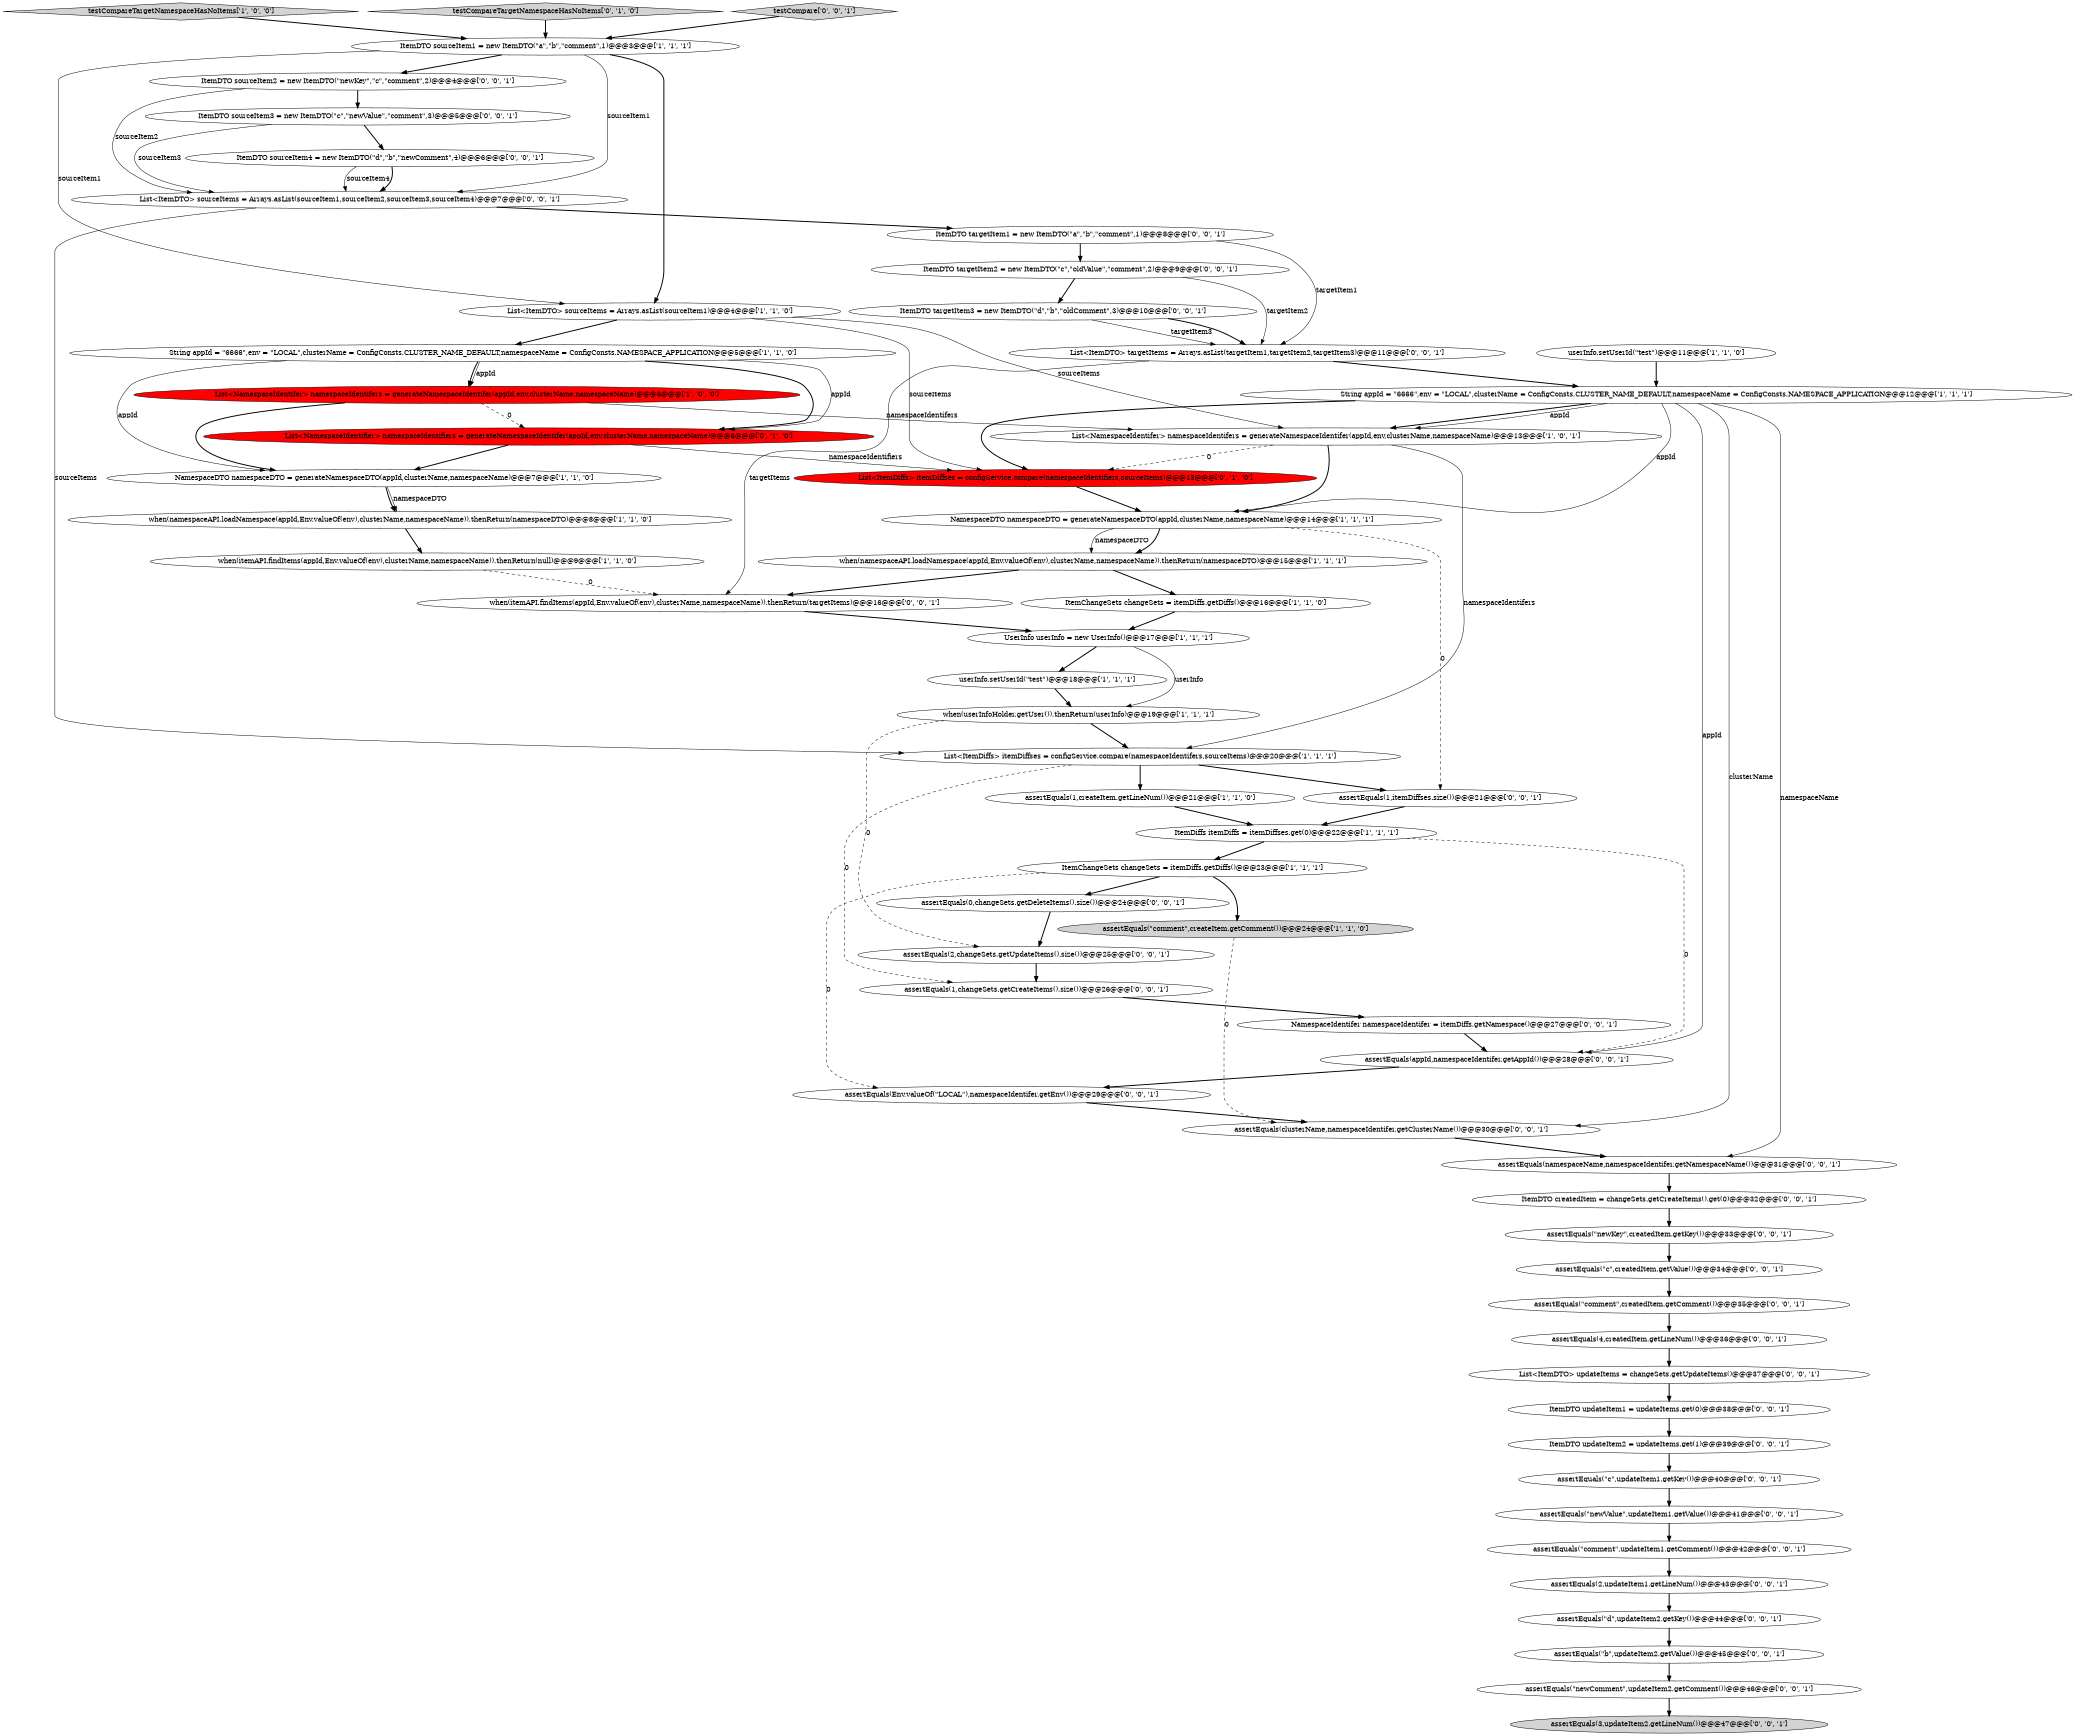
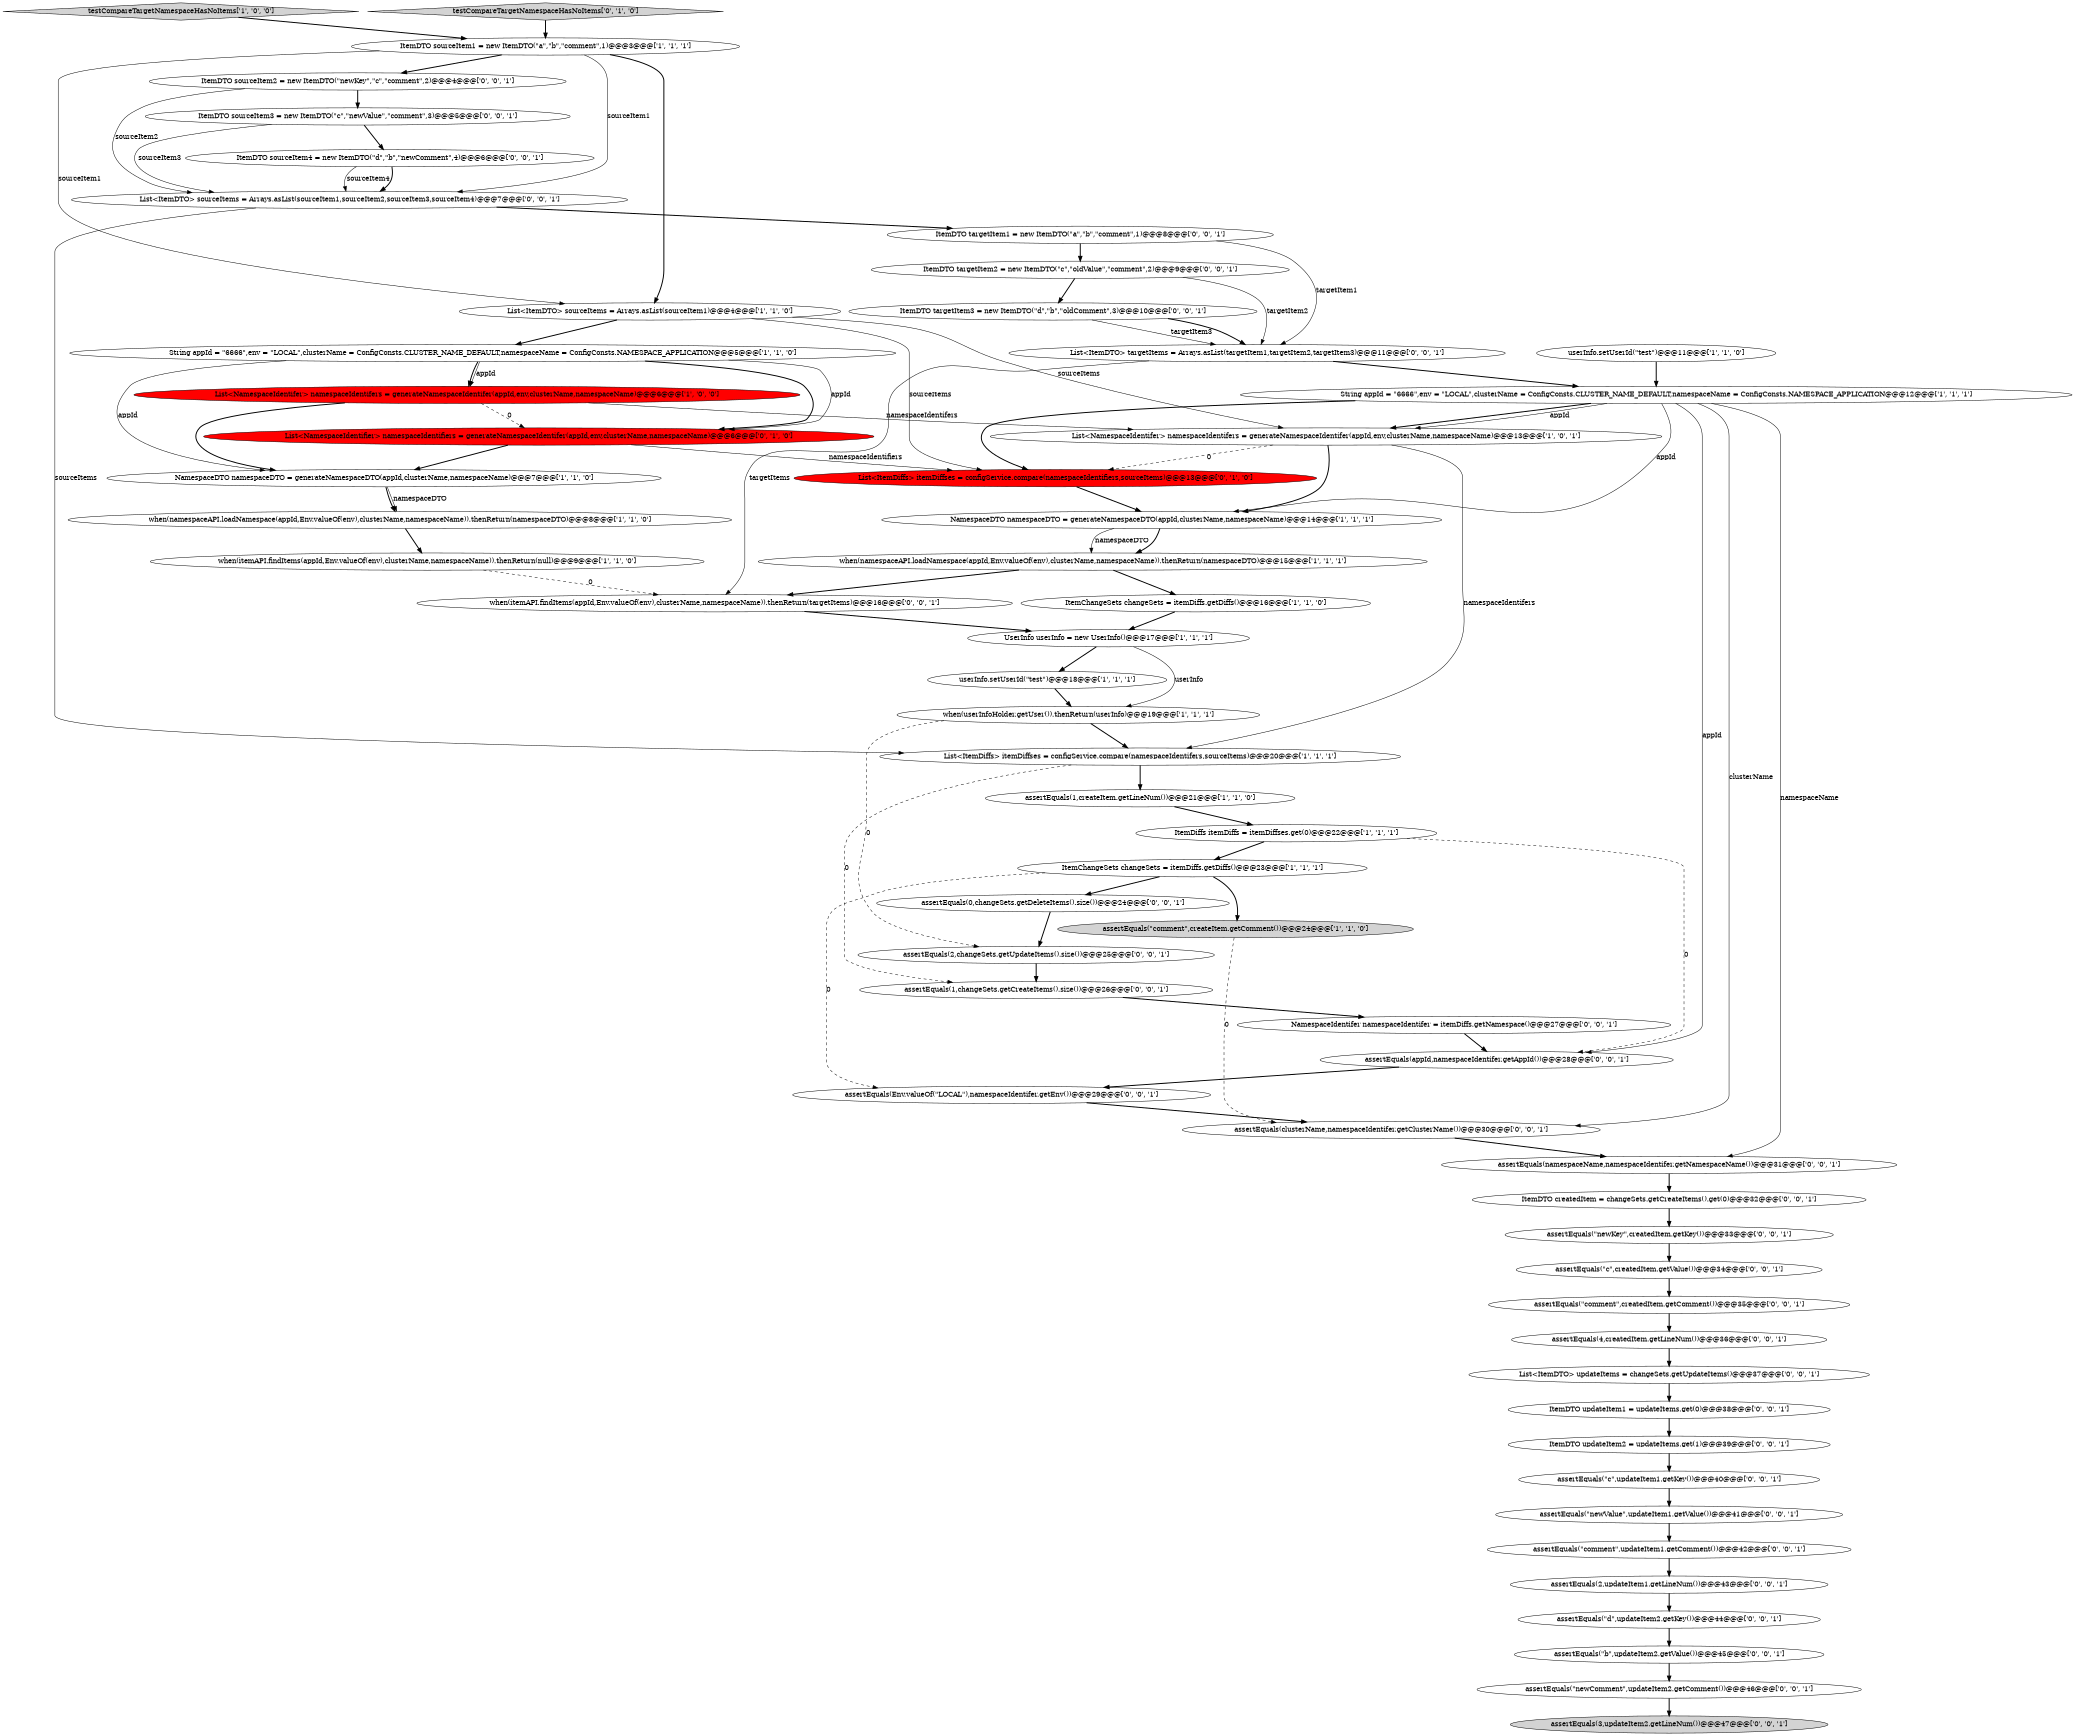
node "testCompare['0', '0', '1']": removed
node "assertEquals(1,itemDiffses.size())@@@21@@@['0', '0', '1']": removed
